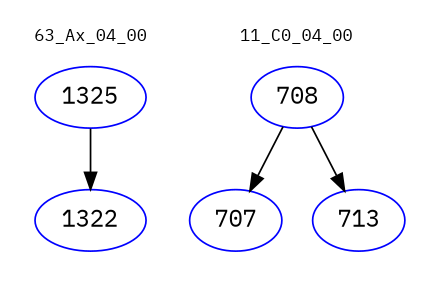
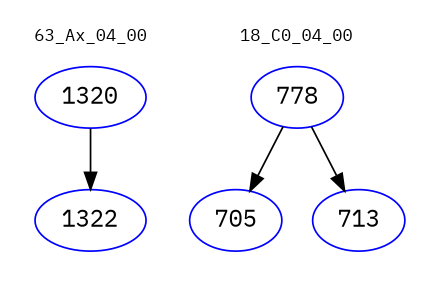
cluster "11_C0_04_00": label "11_C0_04_00" -> "18_C0_04_00"
node "1325": label "1325" -> "1320"
node "708": label "708" -> "778"
node "707": label "707" -> "705"
